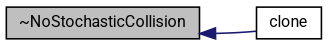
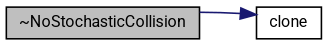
edge "clone" -> "~NoStochasticCollision": reversed
